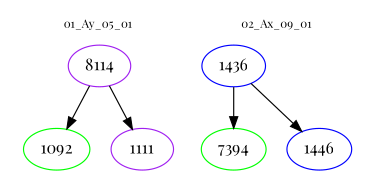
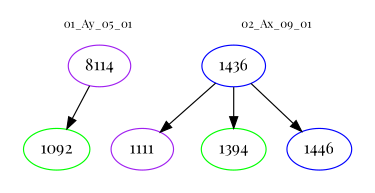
edge "8114" -> "1111": now "1436" -> "1111"
node "7394": label "7394" -> "1394"
